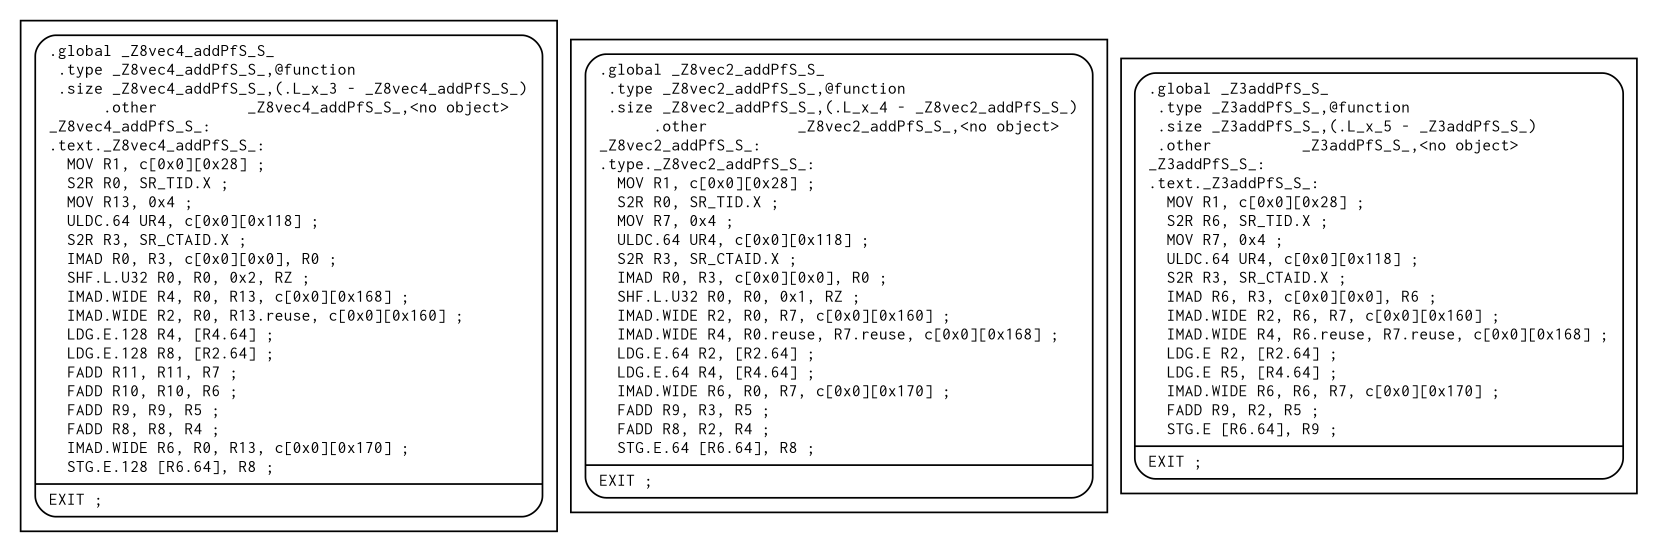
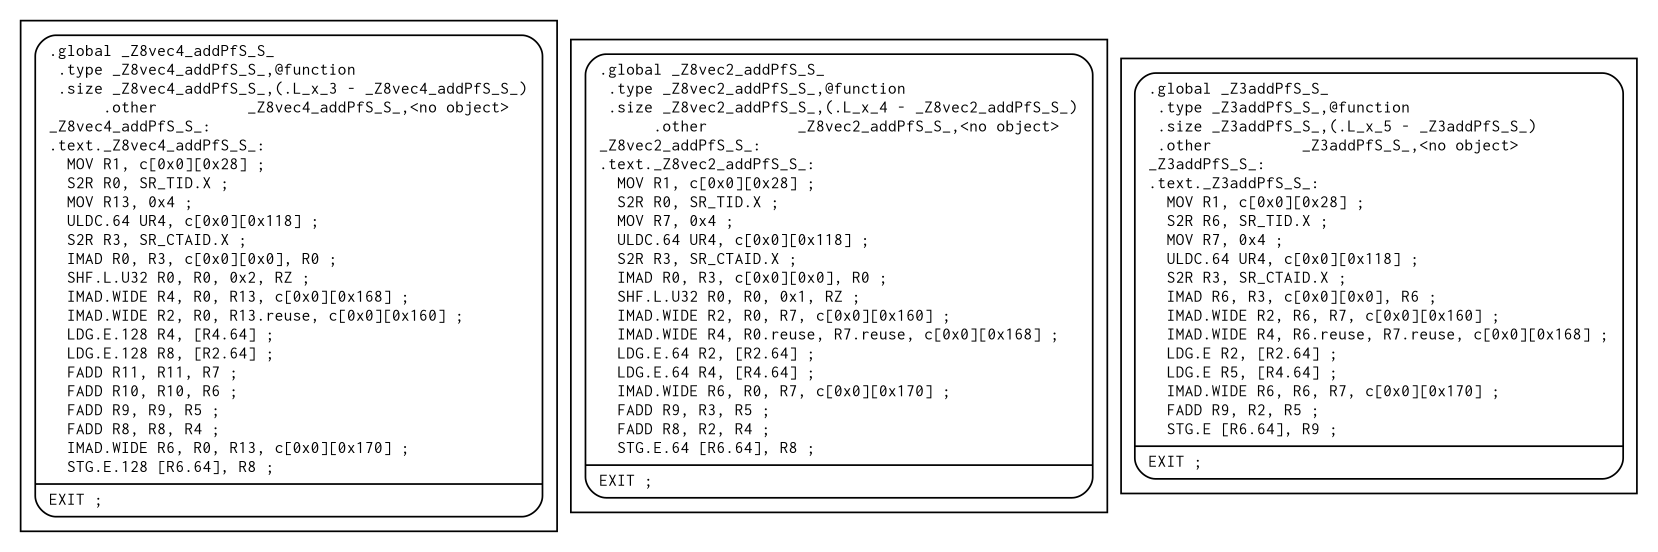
node ".global _Z8vec2_addPfS_S_": text ".type._Z8vec2_addPfS_S_:" -> ".text._Z8vec2_addPfS_S_:"
